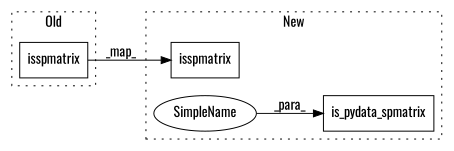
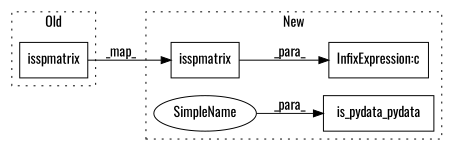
node "InfixExpression:c": added
node "is_pydata_spmatrix": label "is_pydata_spmatrix" -> "is_pydata_pydata"
